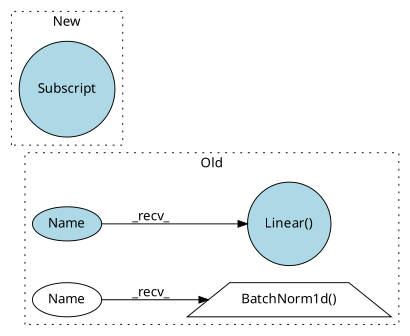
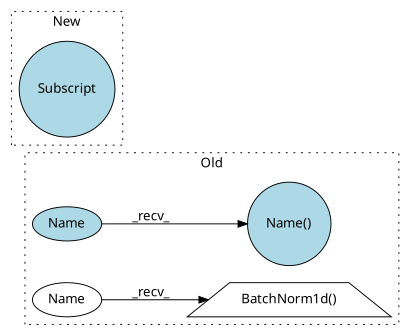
node "Linear()": label "Linear()" -> "Name()"
